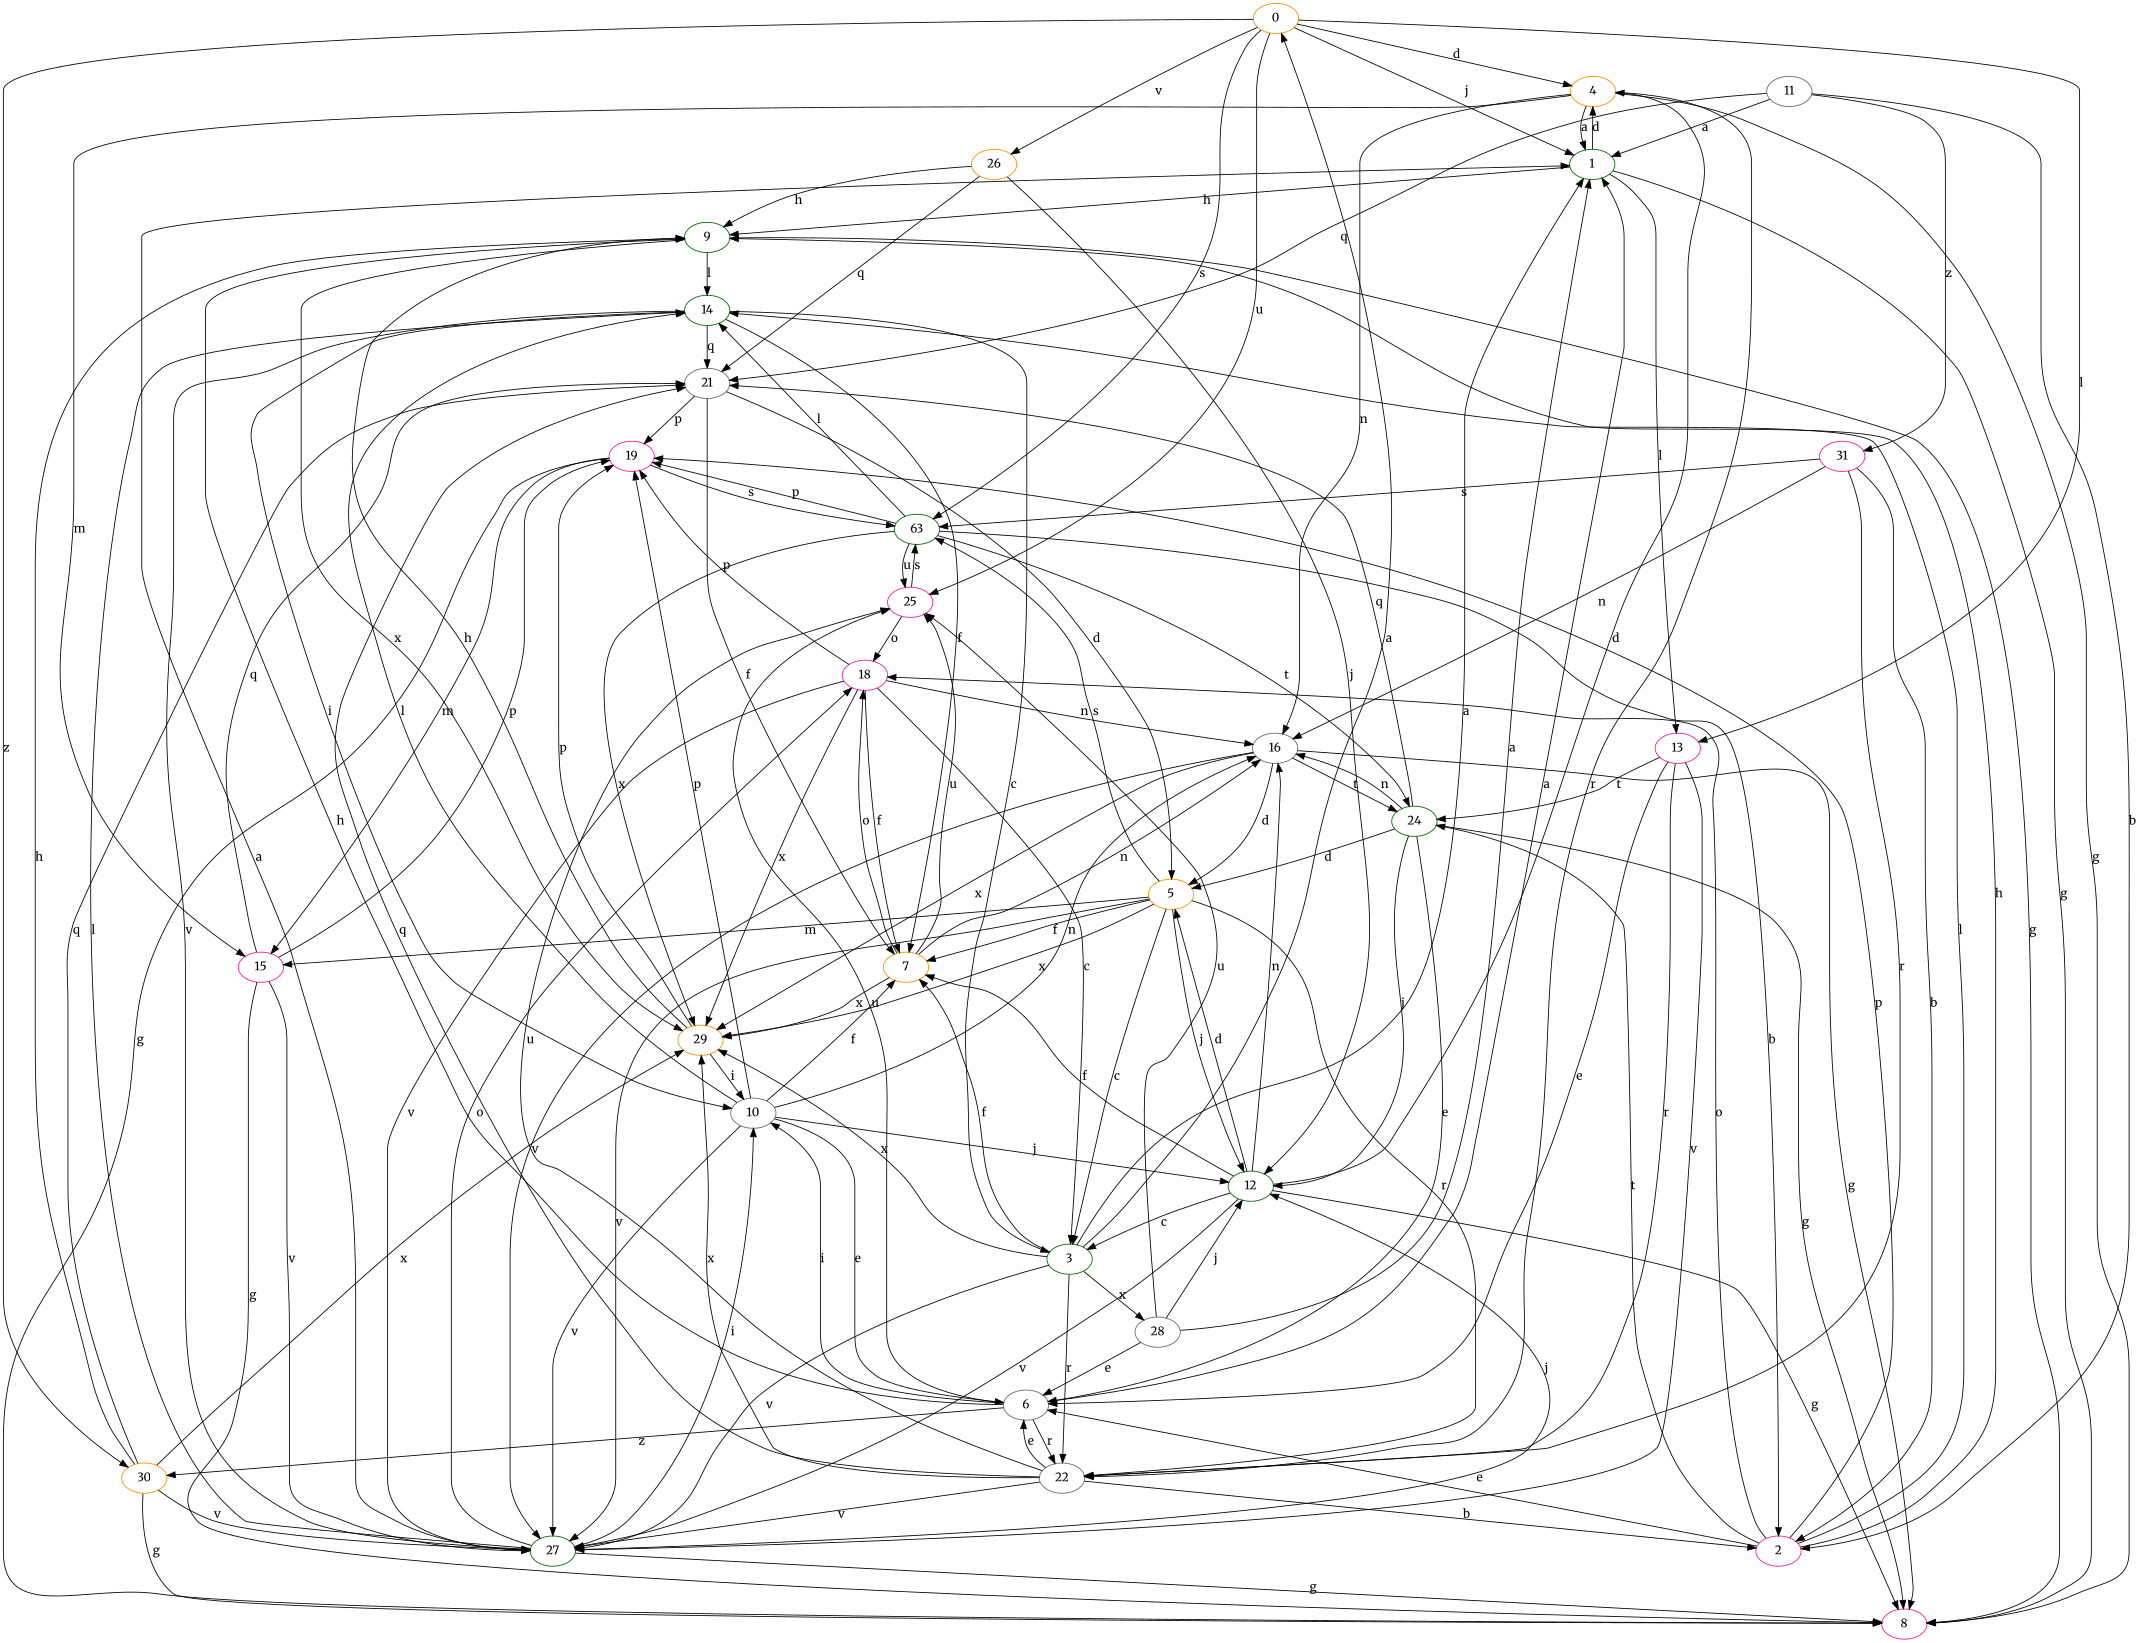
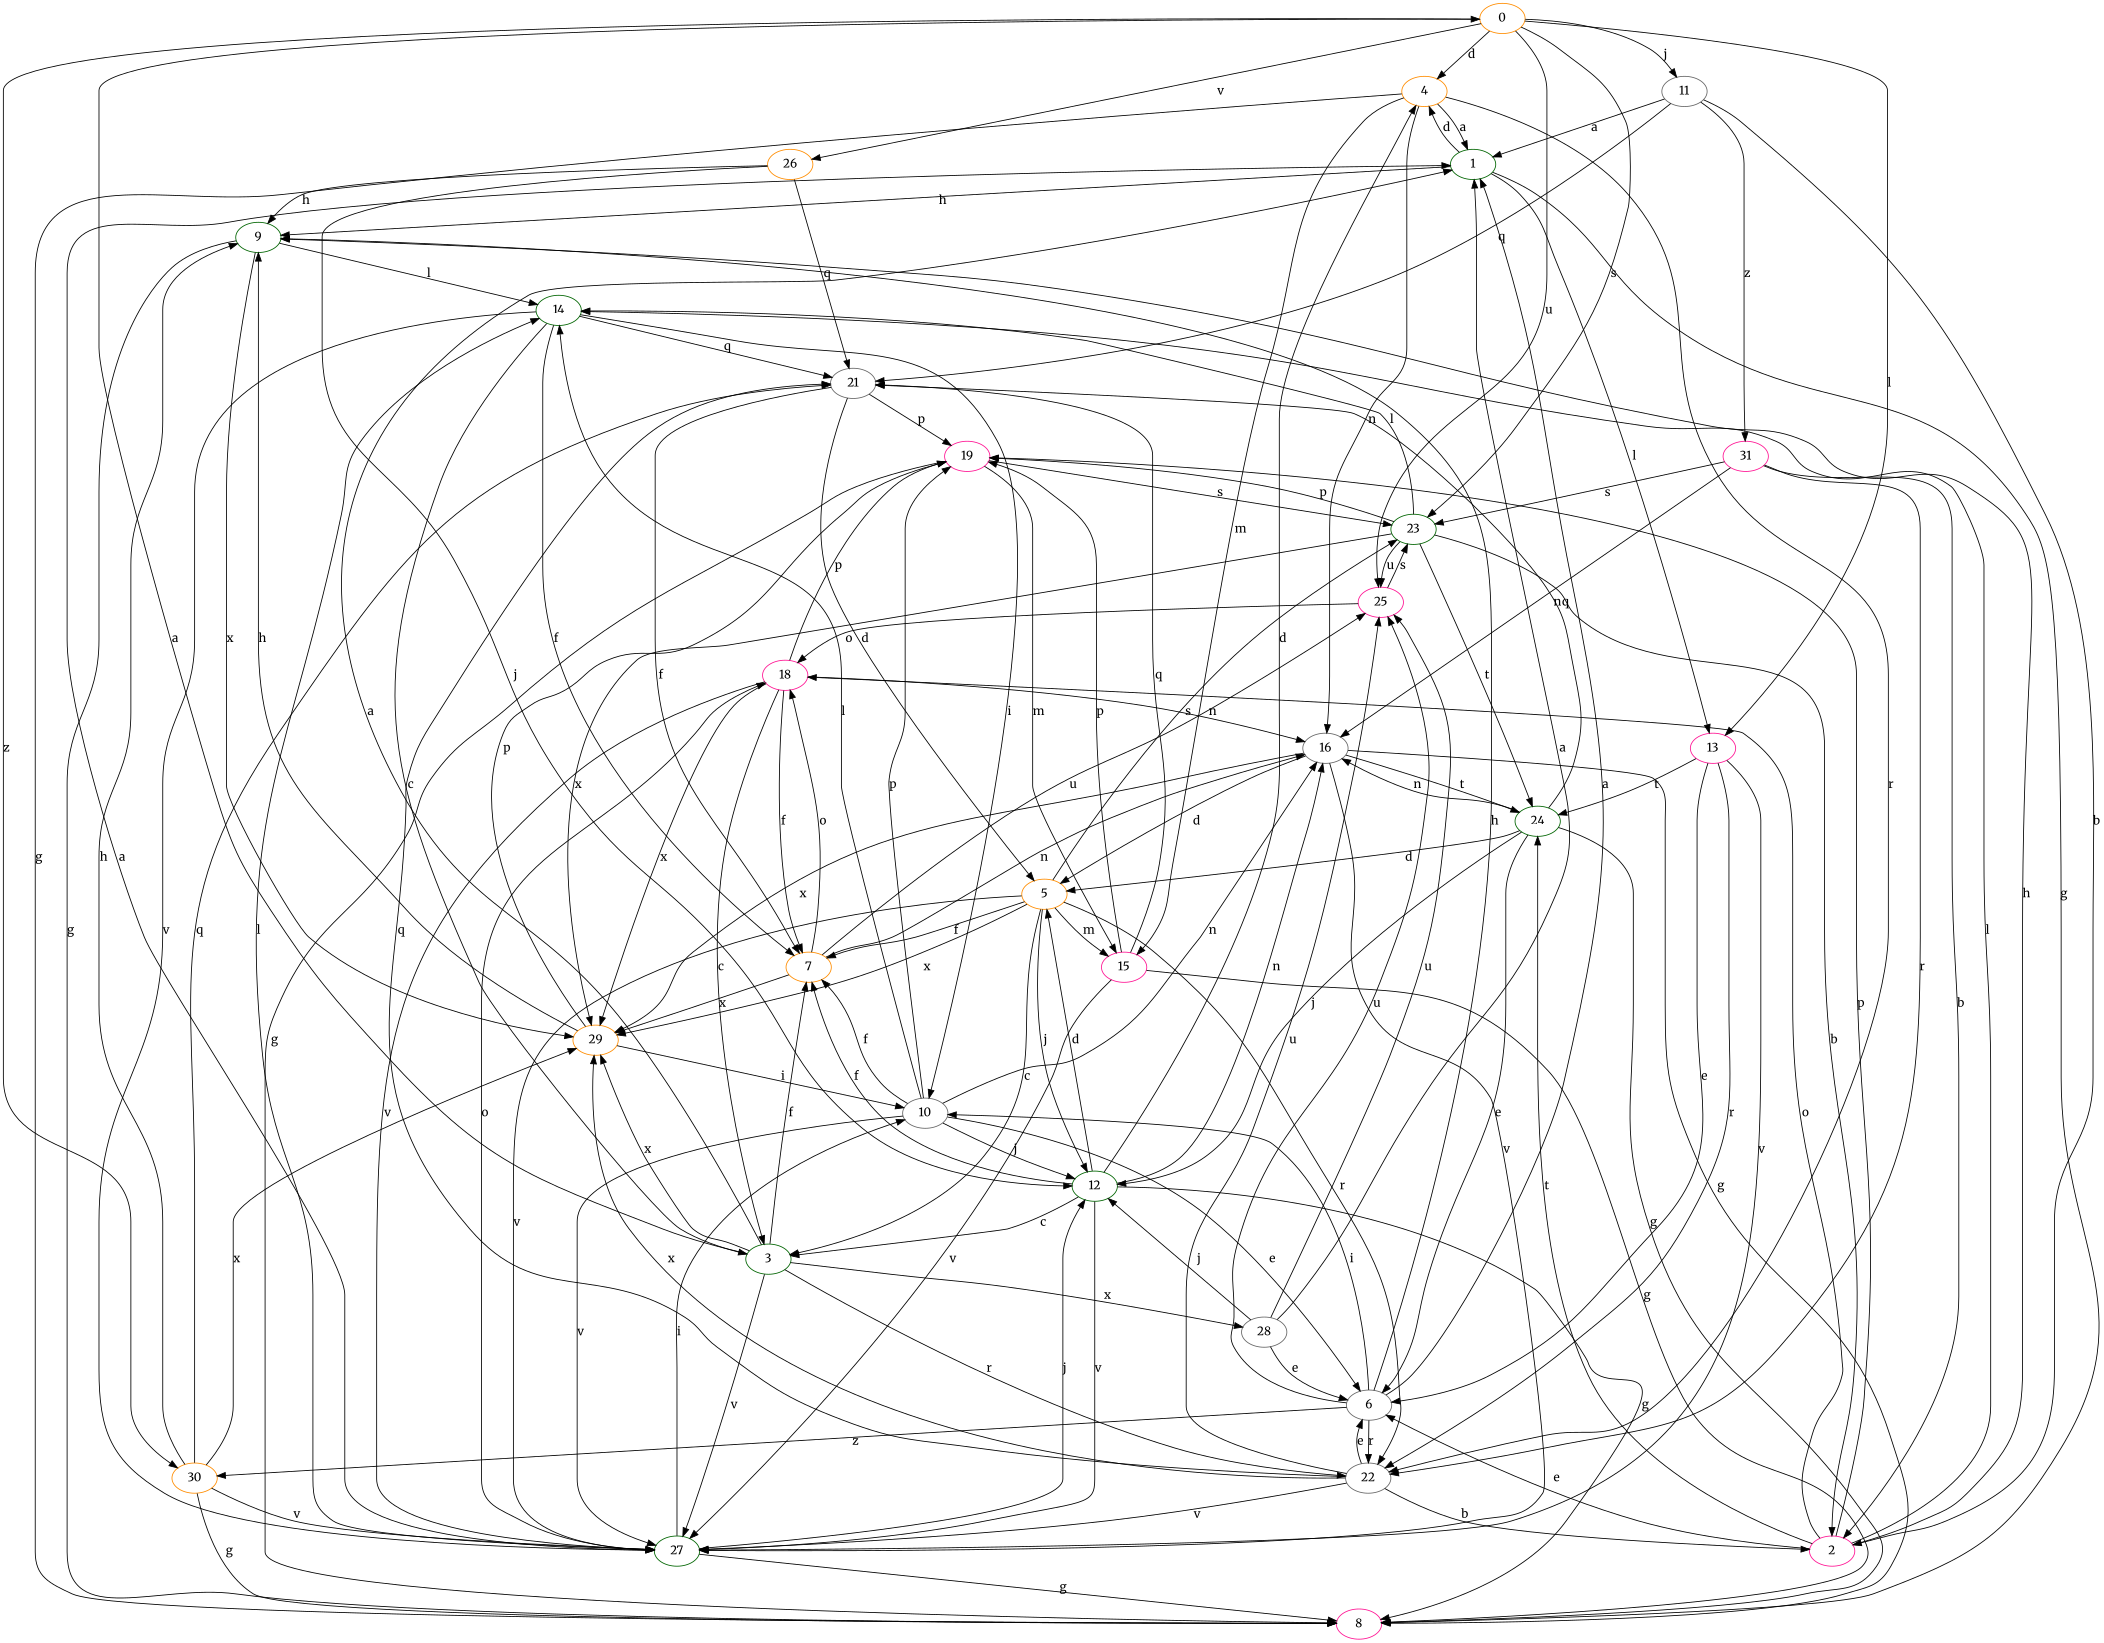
edge "0" -> "1": now "0" -> "11"
node "63": label "63" -> "23"
